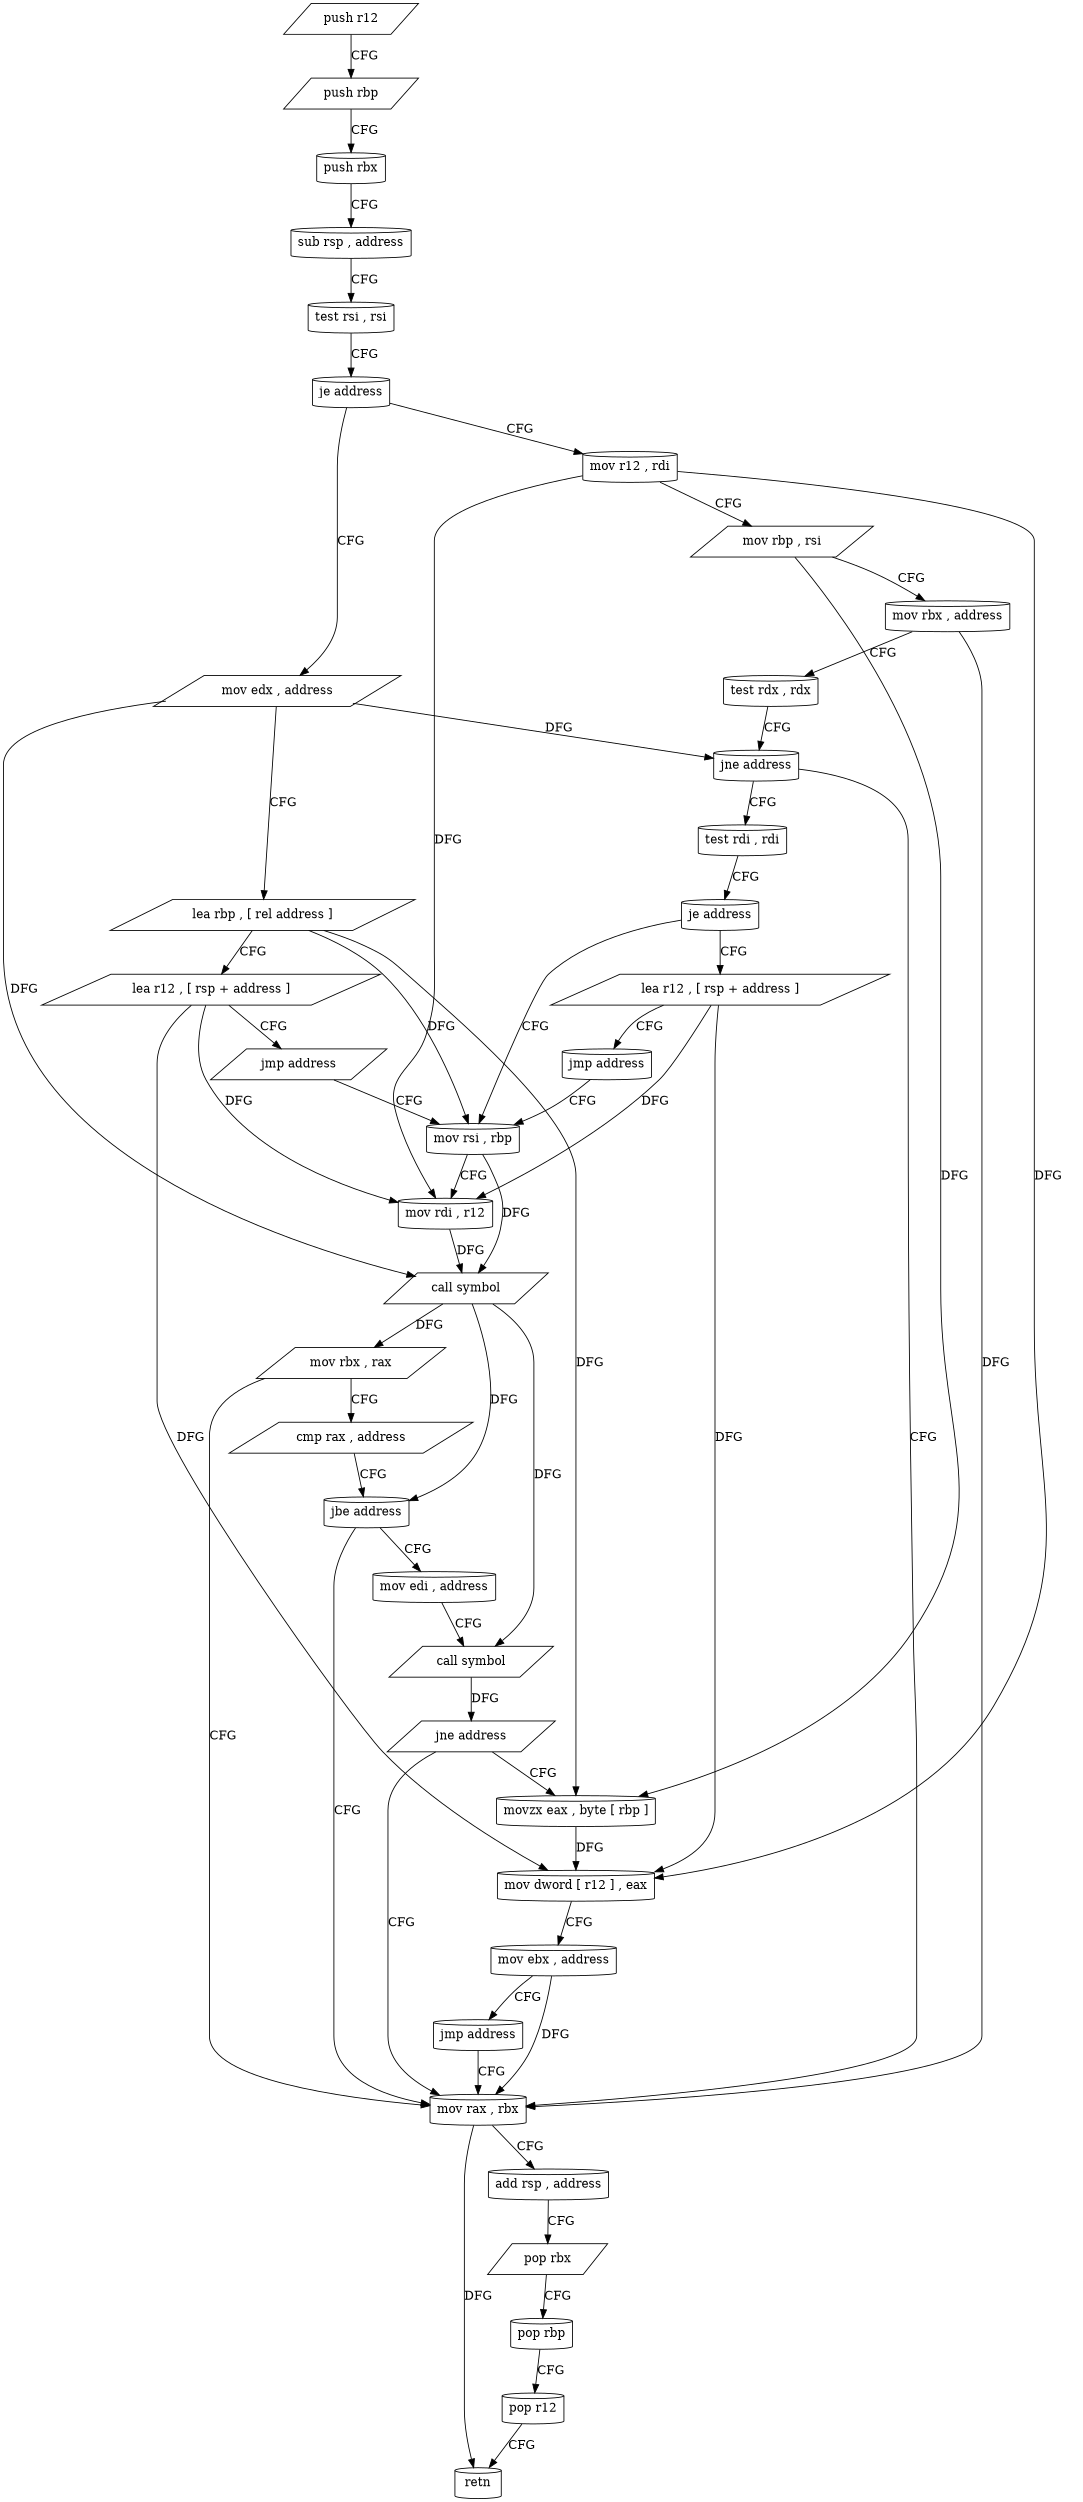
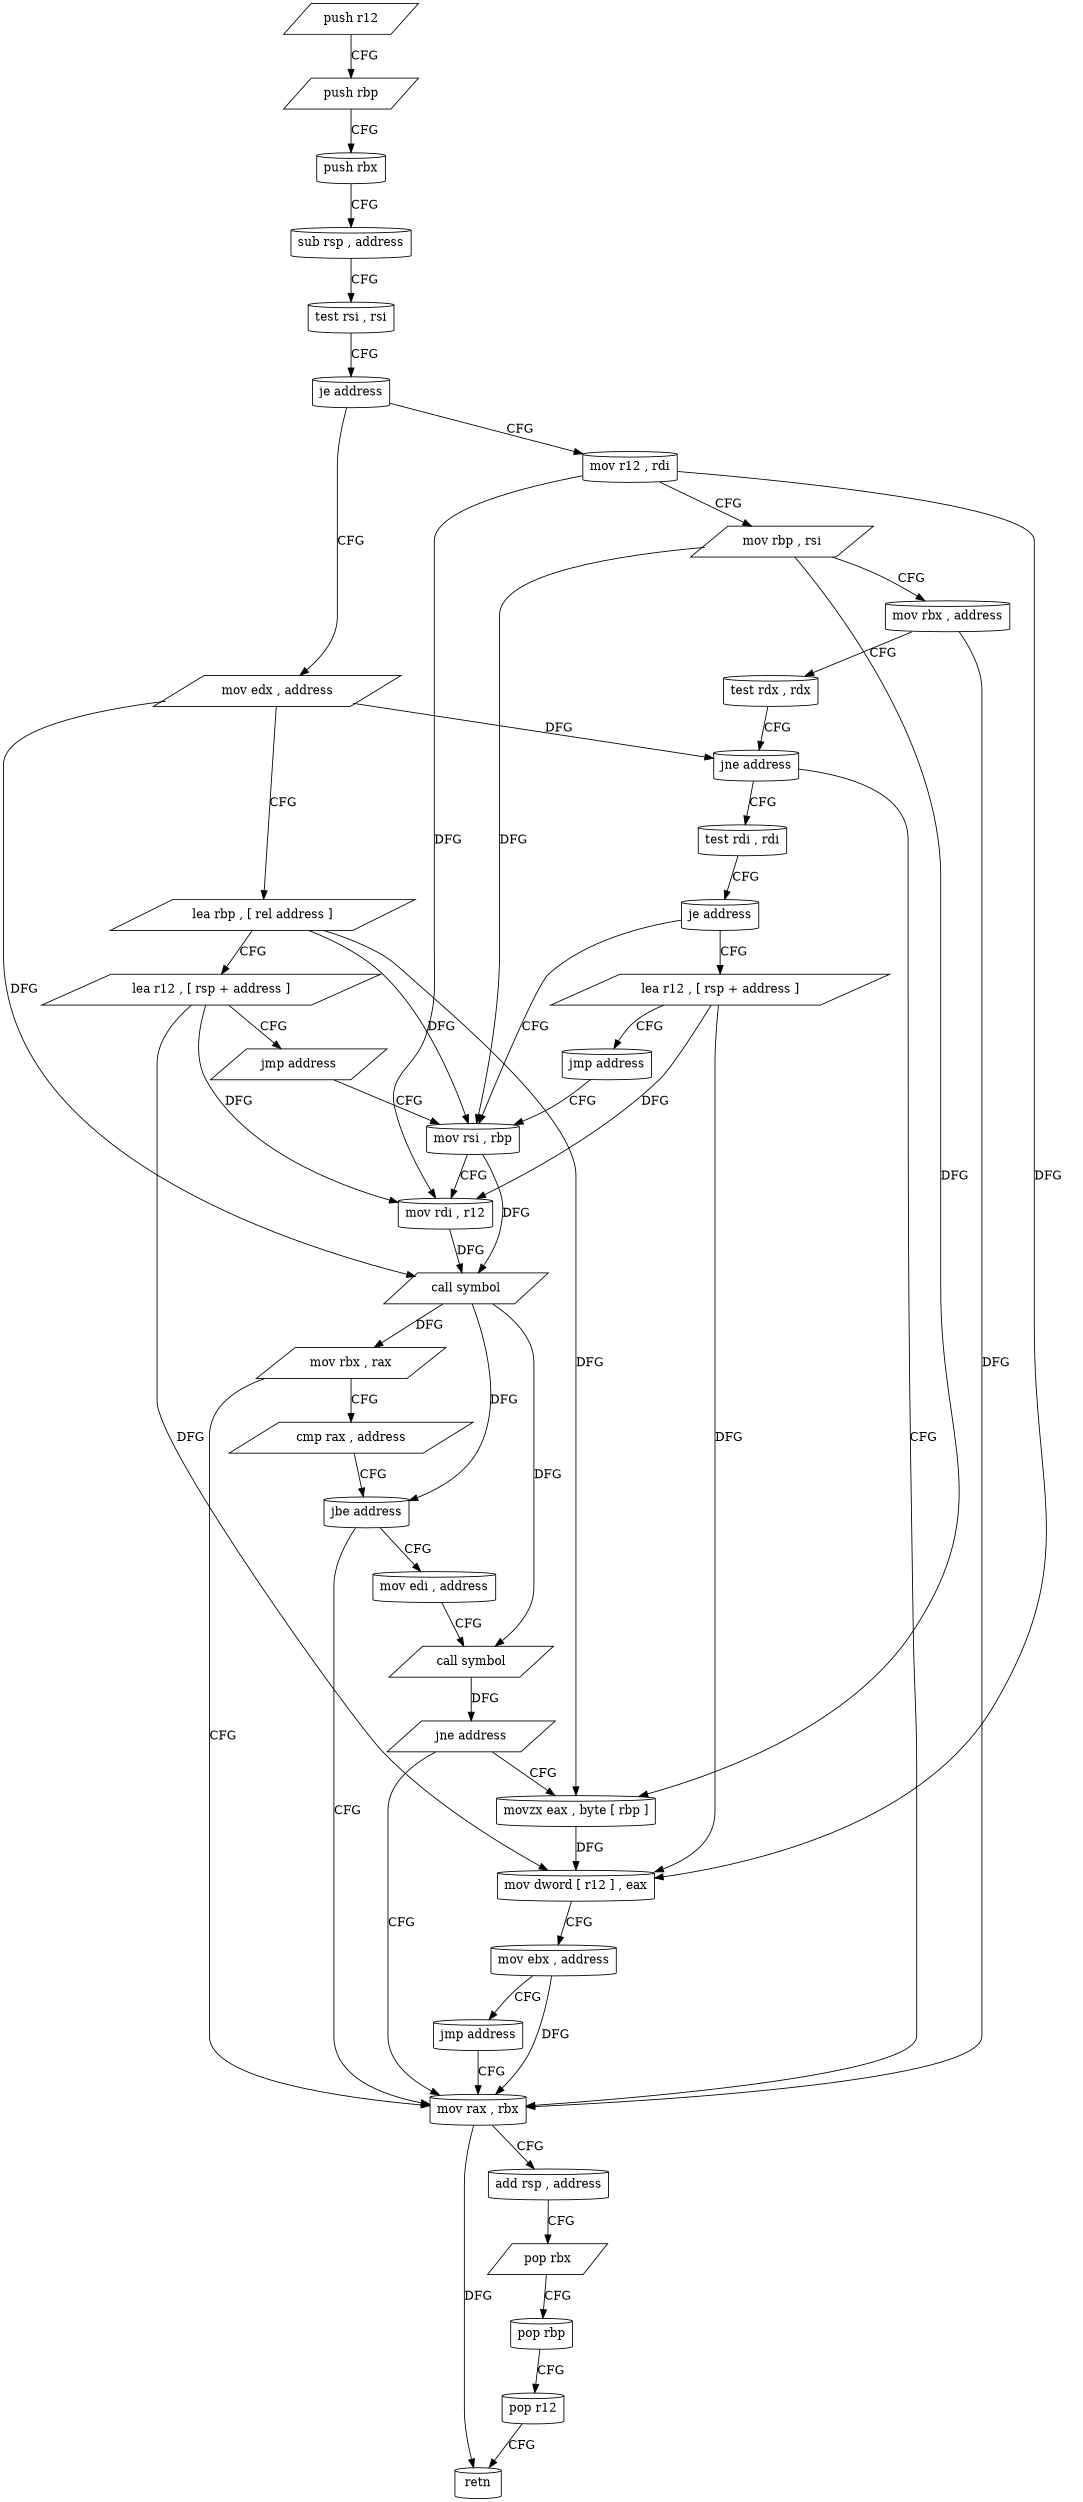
edge "mov rbp , rsi" -> "mov rsi , rbp": added, label "DFG"
